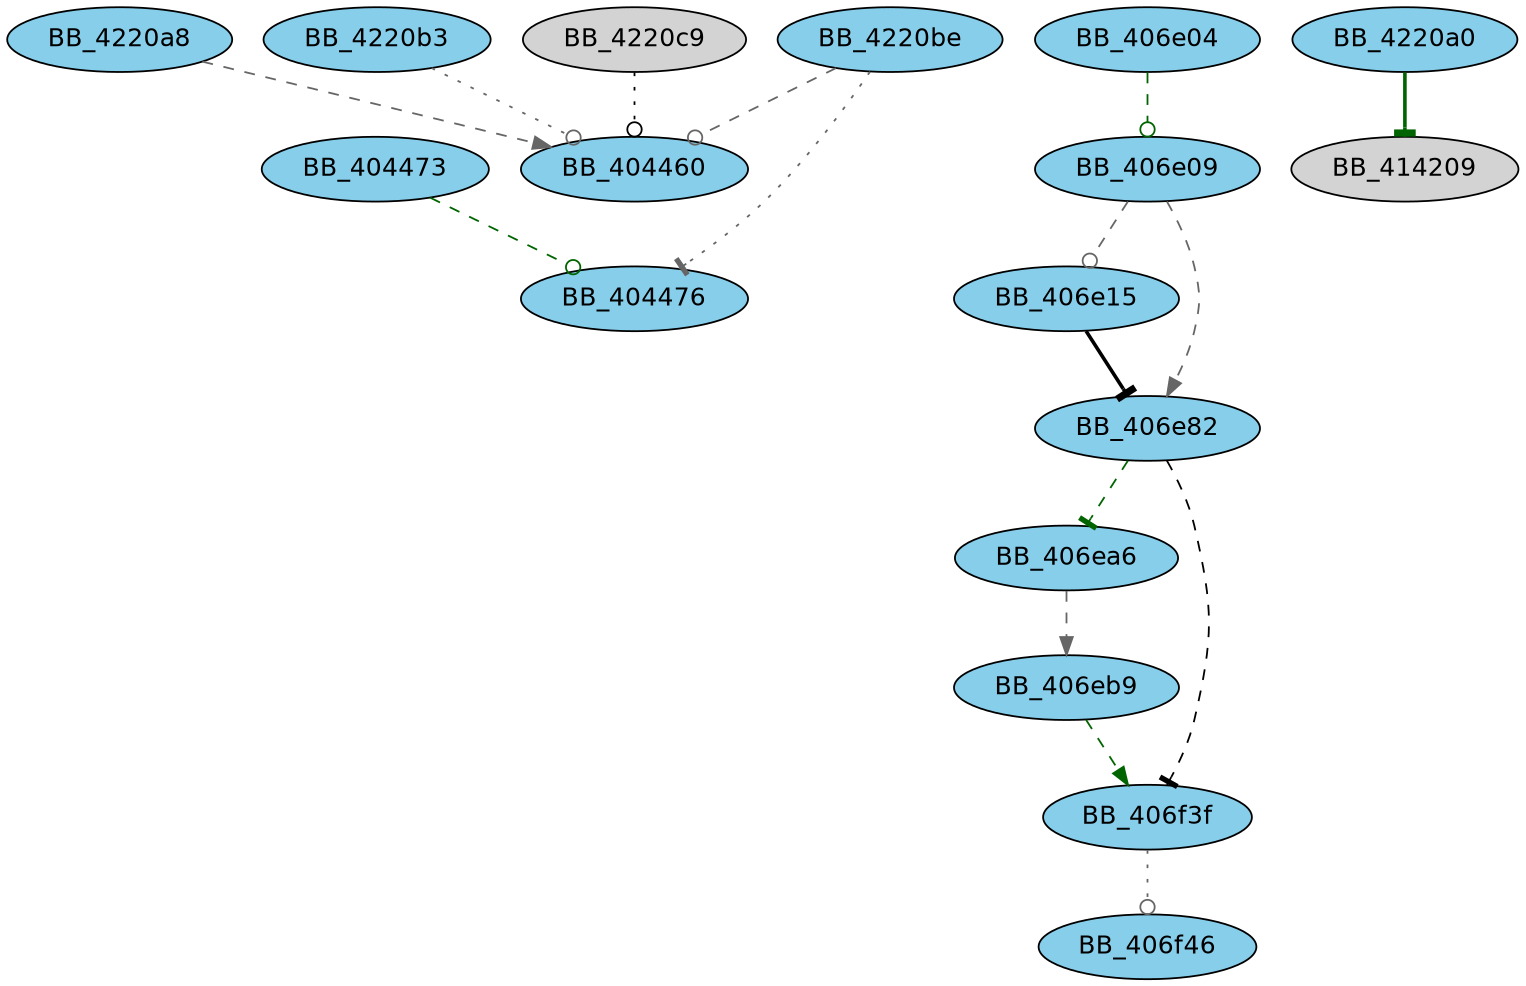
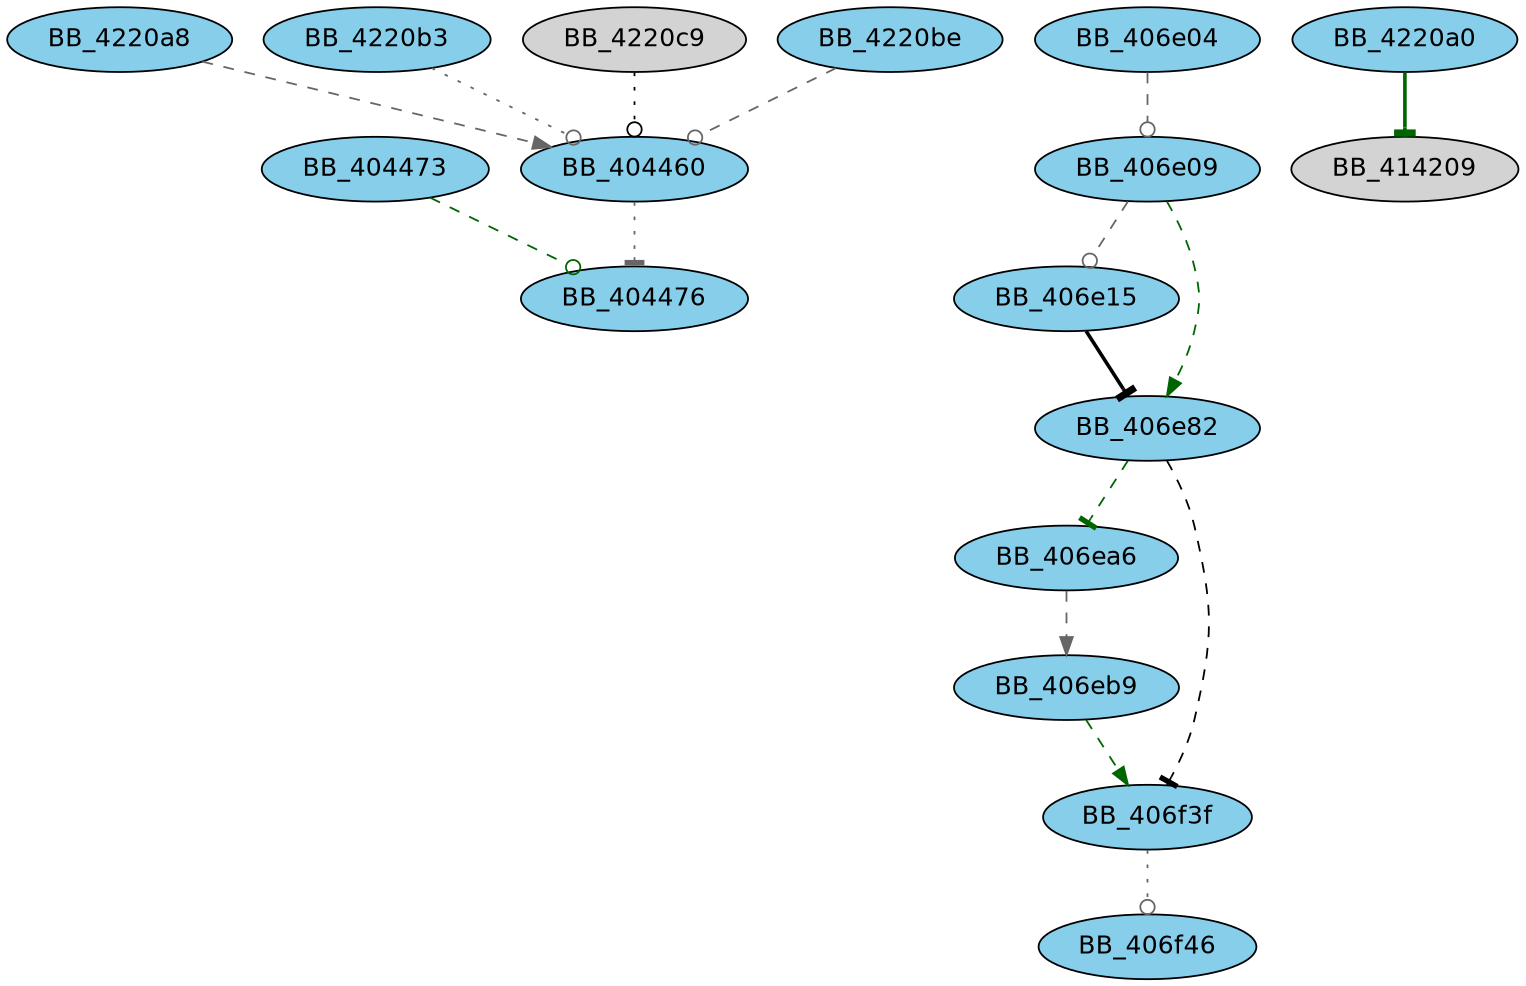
edge "BB_406e04" -> "BB_406e09": color darkgreen -> gray40
edge "BB_4220be" -> "BB_404476": now "BB_404460" -> "BB_404476"
edge "BB_406e09" -> "BB_406e82": color gray40 -> darkgreen
